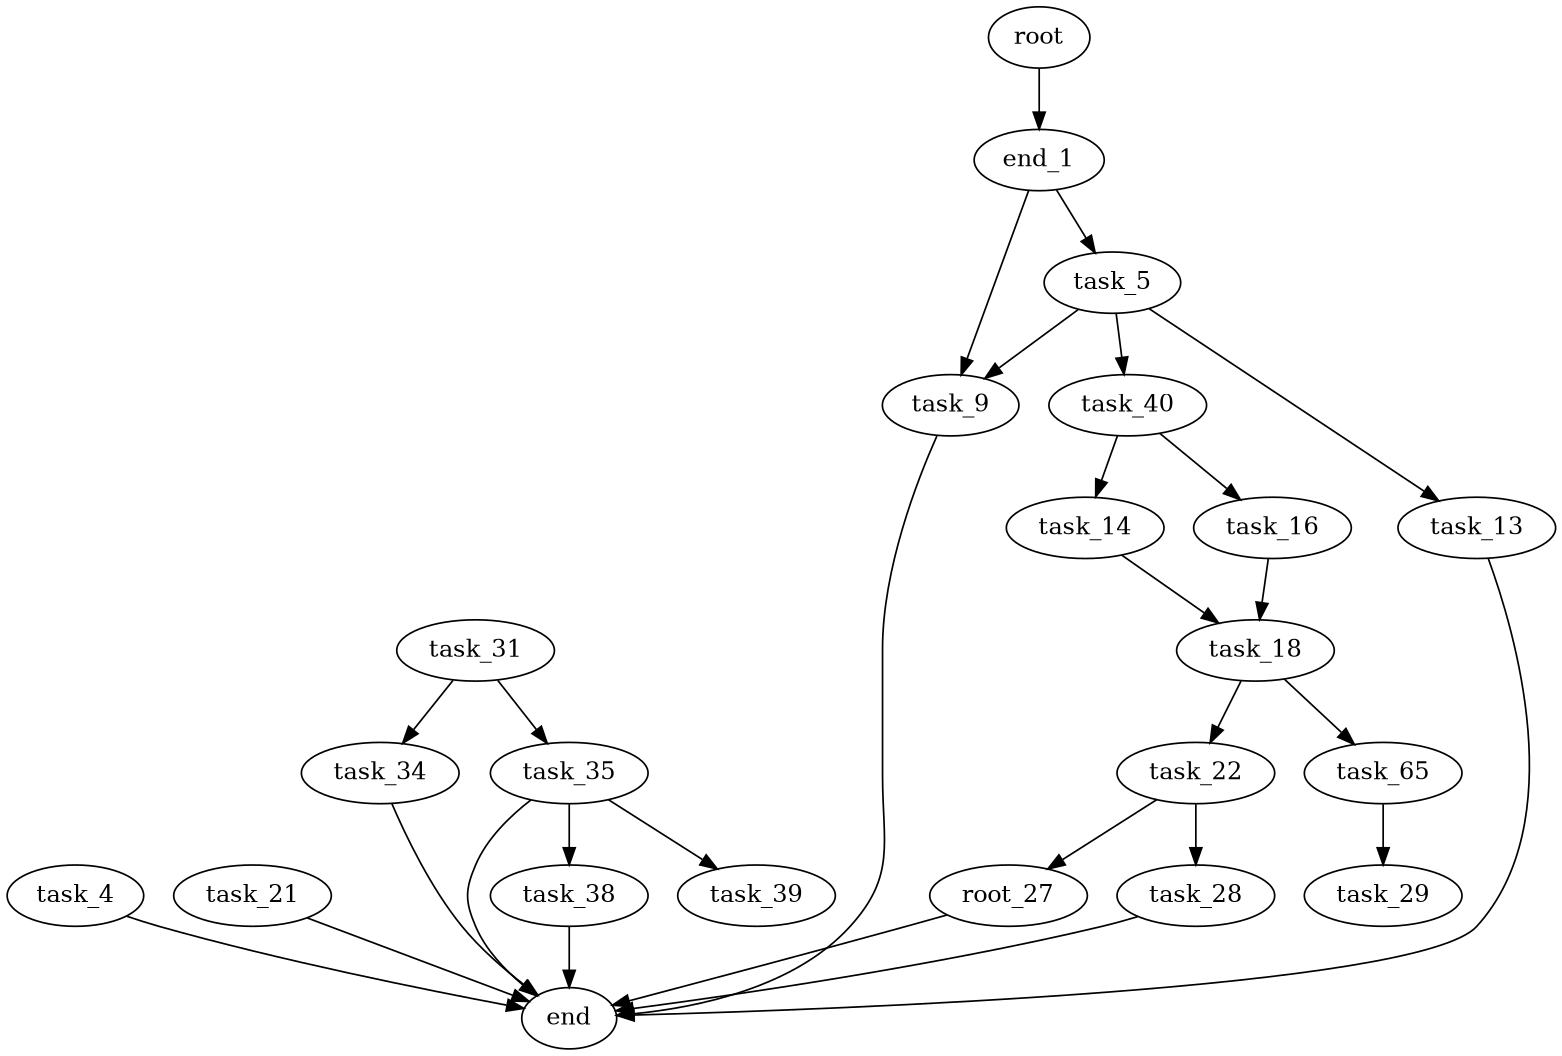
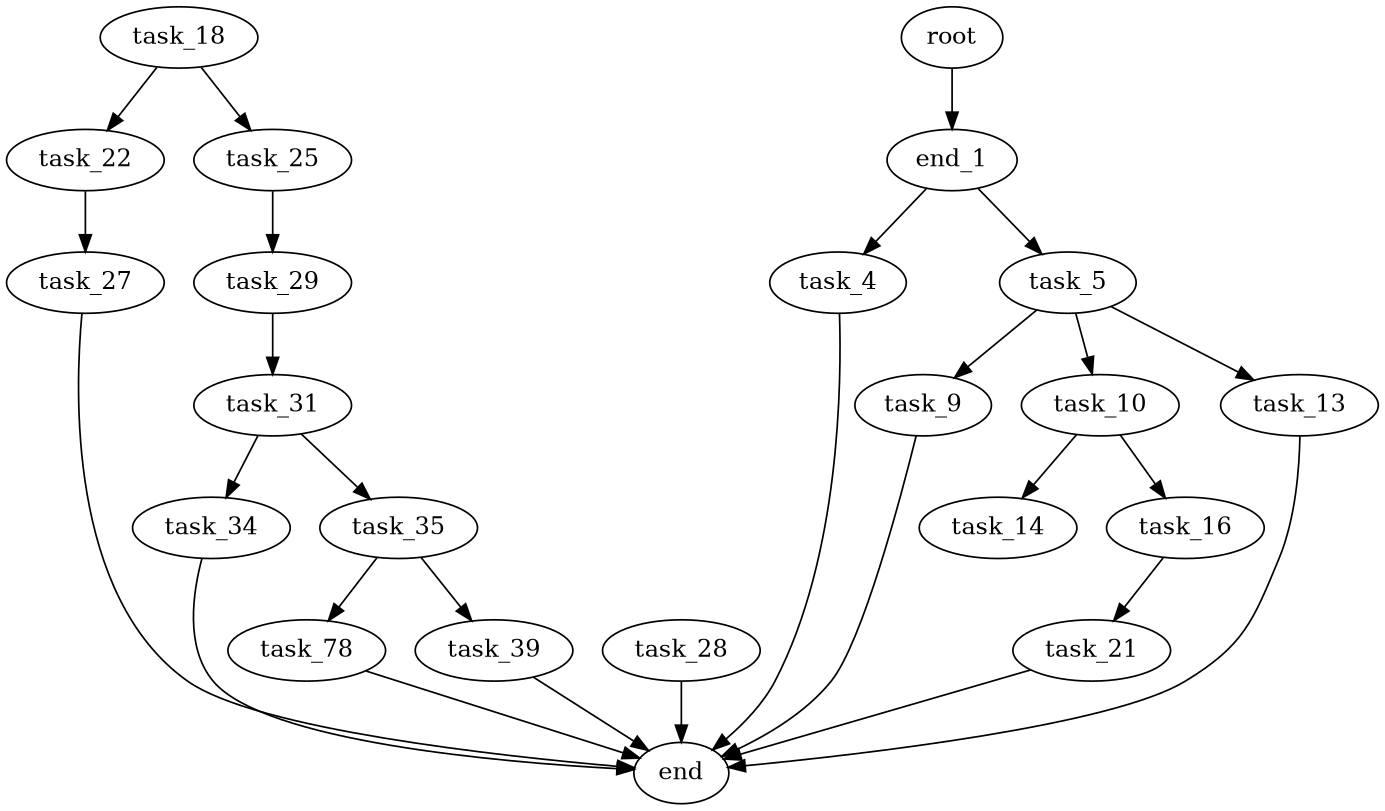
edge "end_1" -> "task_9": now "end_1" -> "task_4"
edge "task_29" -> "task_31": added
node "task_40": label "task_40" -> "task_10"
edge "task_16" -> "task_18": now "task_16" -> "task_21"
edge "task_14" -> "task_18": removed
node "task_65": label "task_65" -> "task_25"
edge "task_22" -> "task_28": removed
edge "task_35" -> "end": now "task_39" -> "end"
node "task_38": label "task_38" -> "task_78"
node "root_27": label "root_27" -> "task_27"
